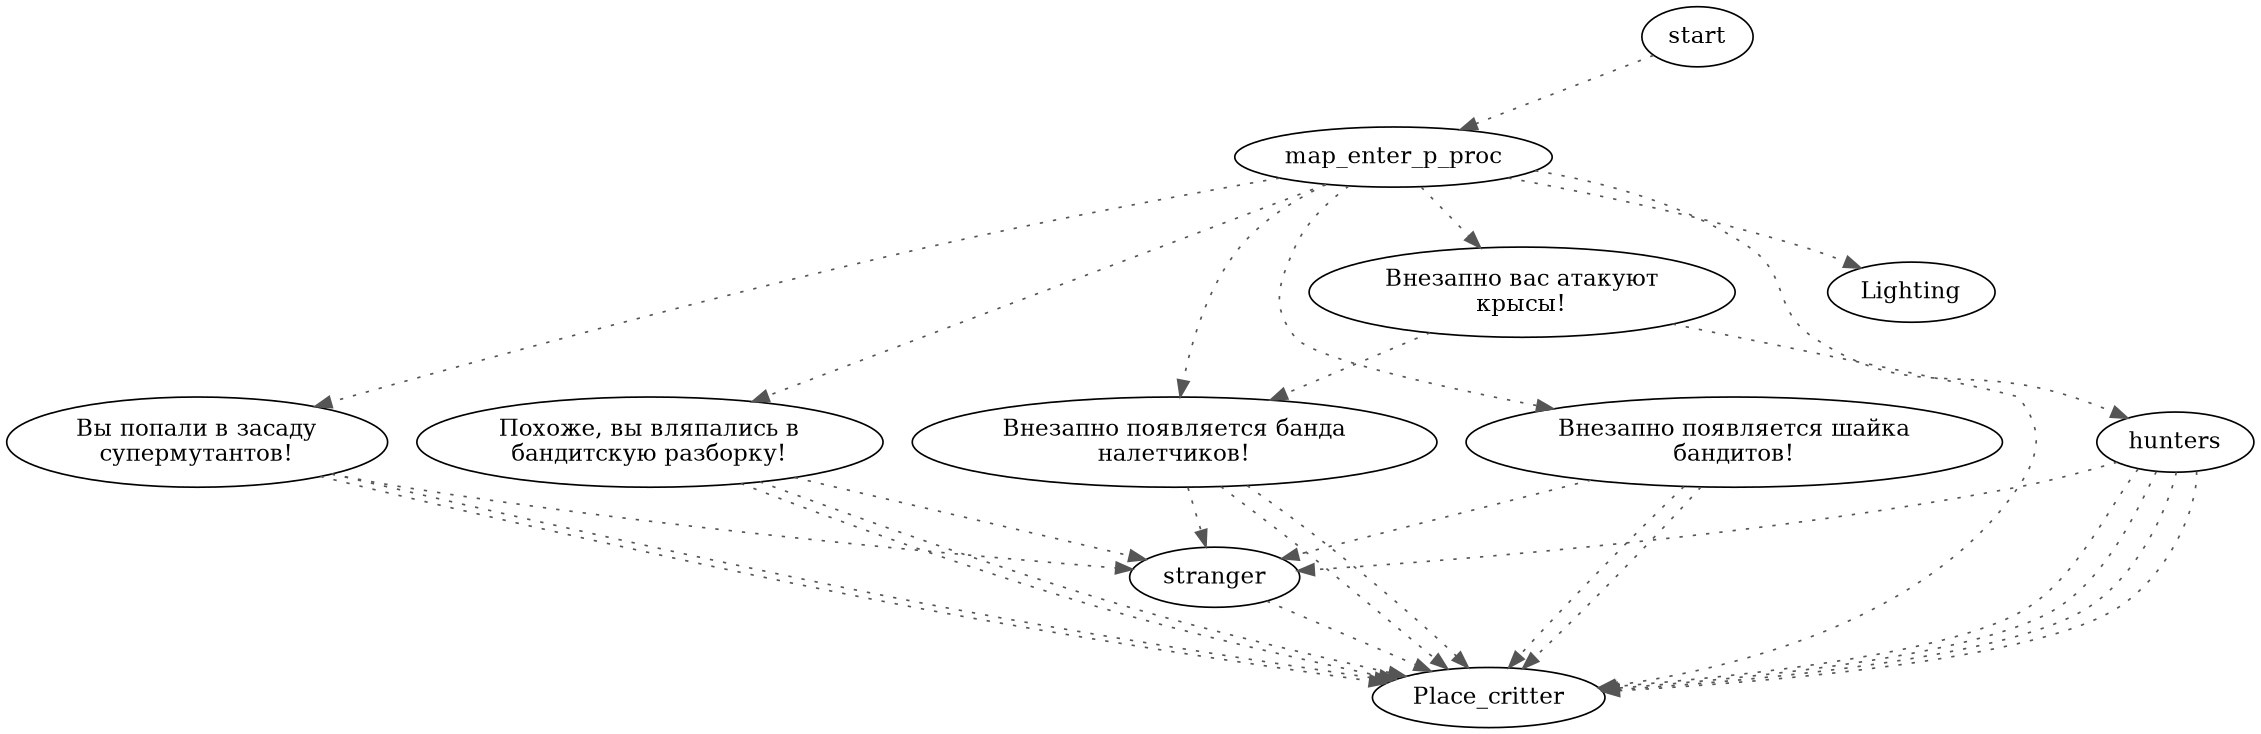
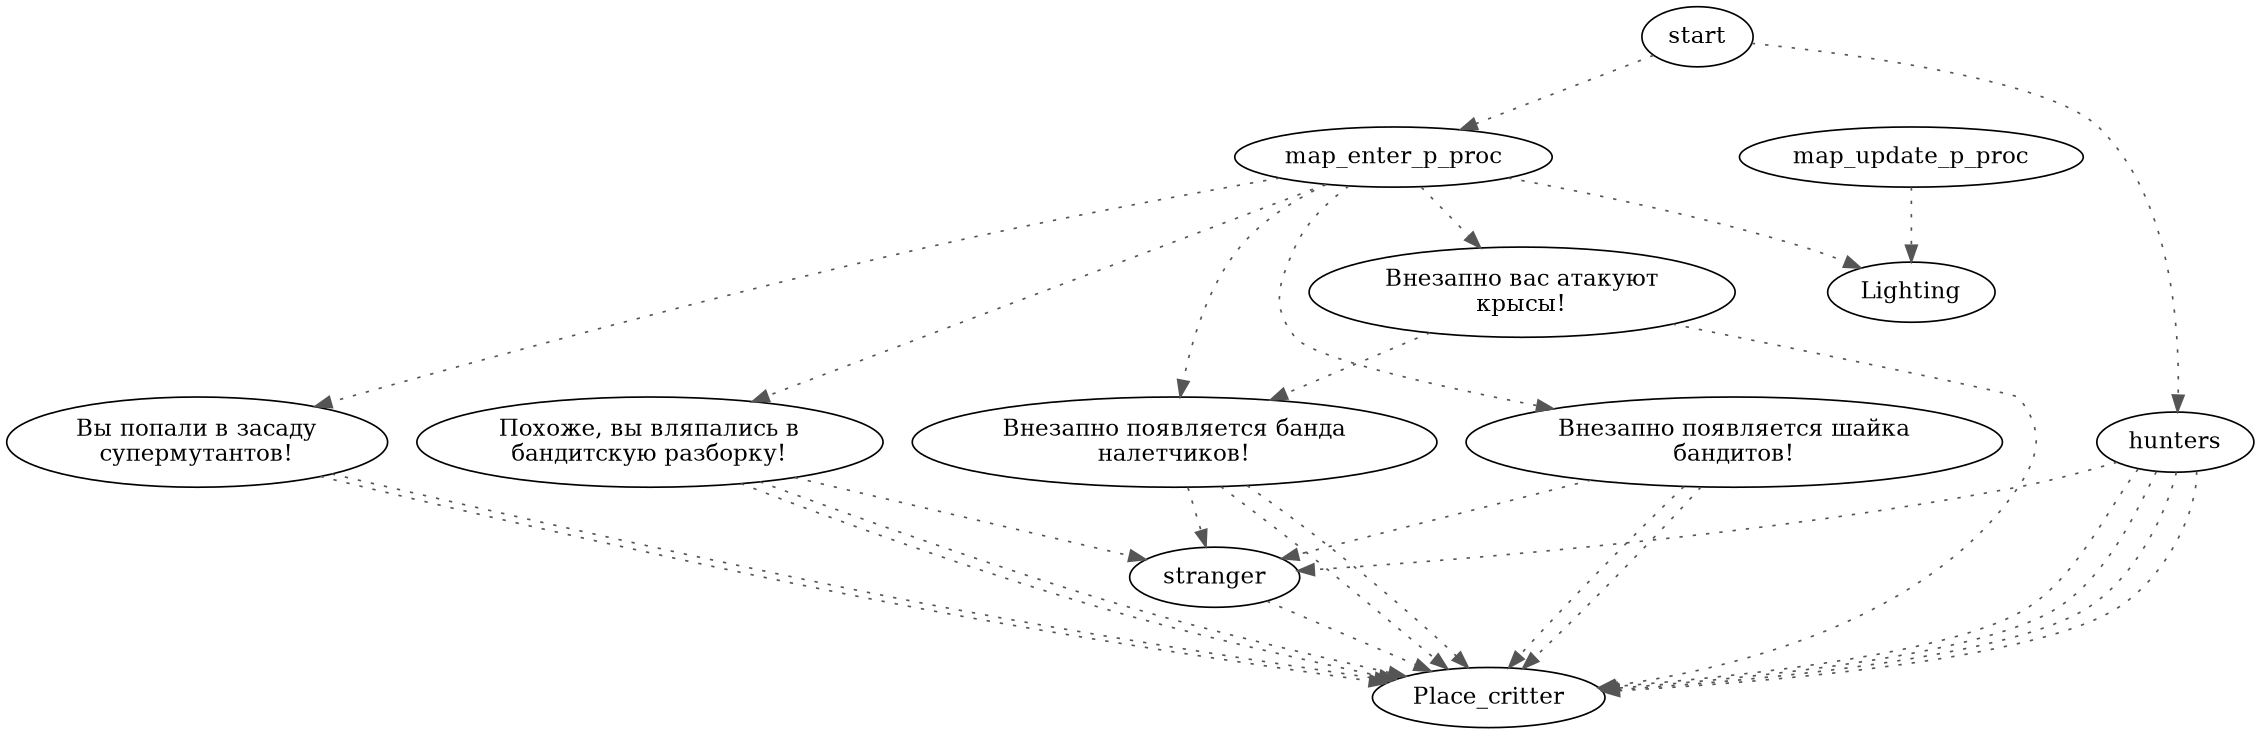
node "map_update_p_proc": added
edge "map_enter_p_proc" -> "hunters": now "start" -> "hunters"
edge "Вы попали в засаду супермутантов!" -> "stranger": removed
